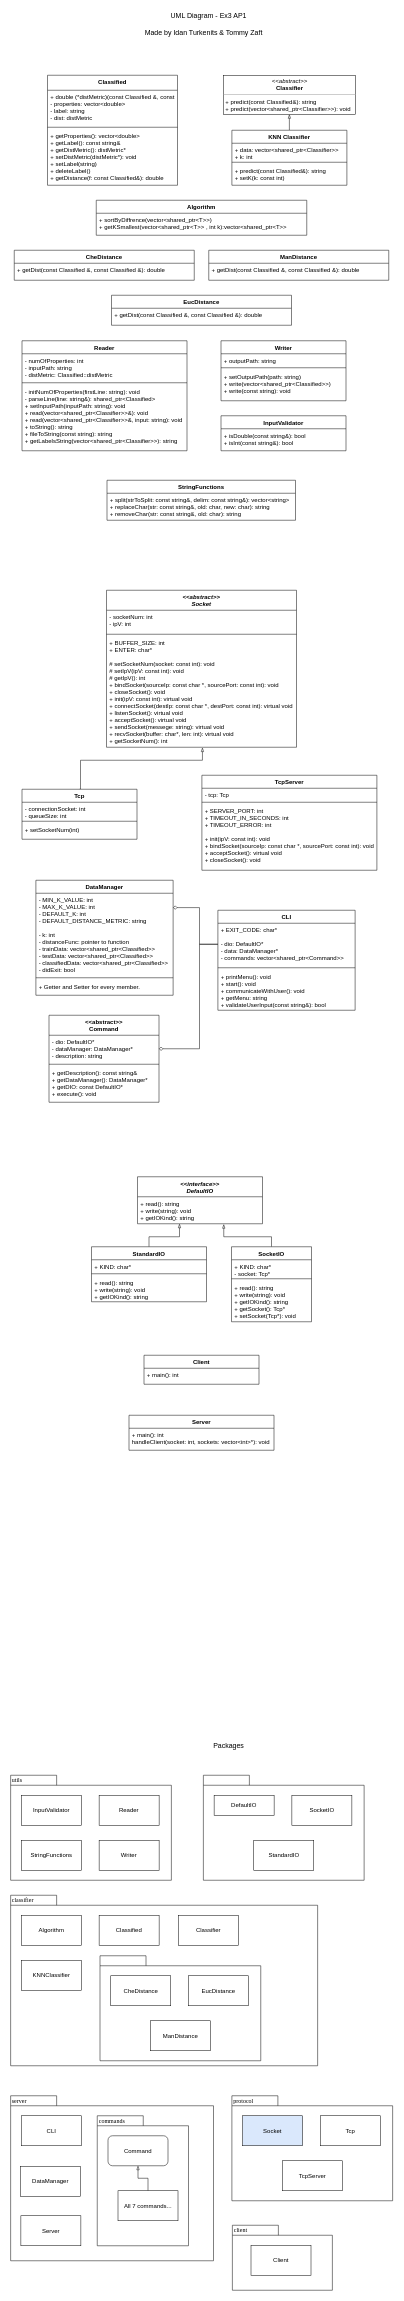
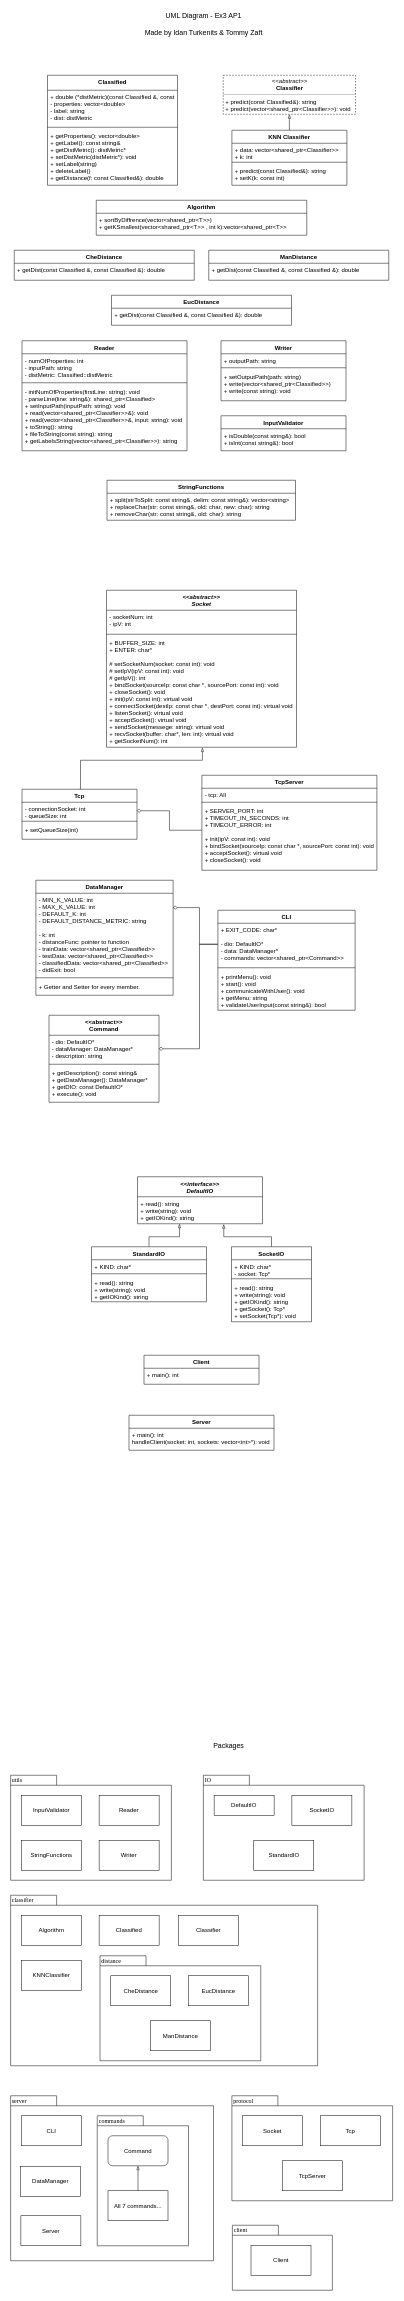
node "UML Diagram - Ex3 AP1": moved (208, 15) -> (203, 15)
node "<<abstract>> Classifier + predict(const Classified&): string + predict(vector<shared_ptr<Classifier>>): void": style solid -> dashed
node "- tcp: Tcp": label "- tcp: Tcp" -> "- tcp: All"
edge "+ SERVER_PORT: int + TIMEOUT_IN_SECONDS: int + TIMEOUT_ERROR: int + init(ipV: const int): void + bindSocket(sourceIp: const char *, sourcePort: const int): void + acceptSocket(): virtual void + closeSocket(): void" -> "- connectionSocket: int - queueSize: int": added
node "+ setSocketNum(int)": label "+ setSocketNum(int)" -> "+ setQueueSize(int)"
node "IO": added
node "distance": added
node "Socket": fillcolor #dae8fc -> #ffffff
node "All 7 commands...": moved (148, 2206) -> (138, 2206)
